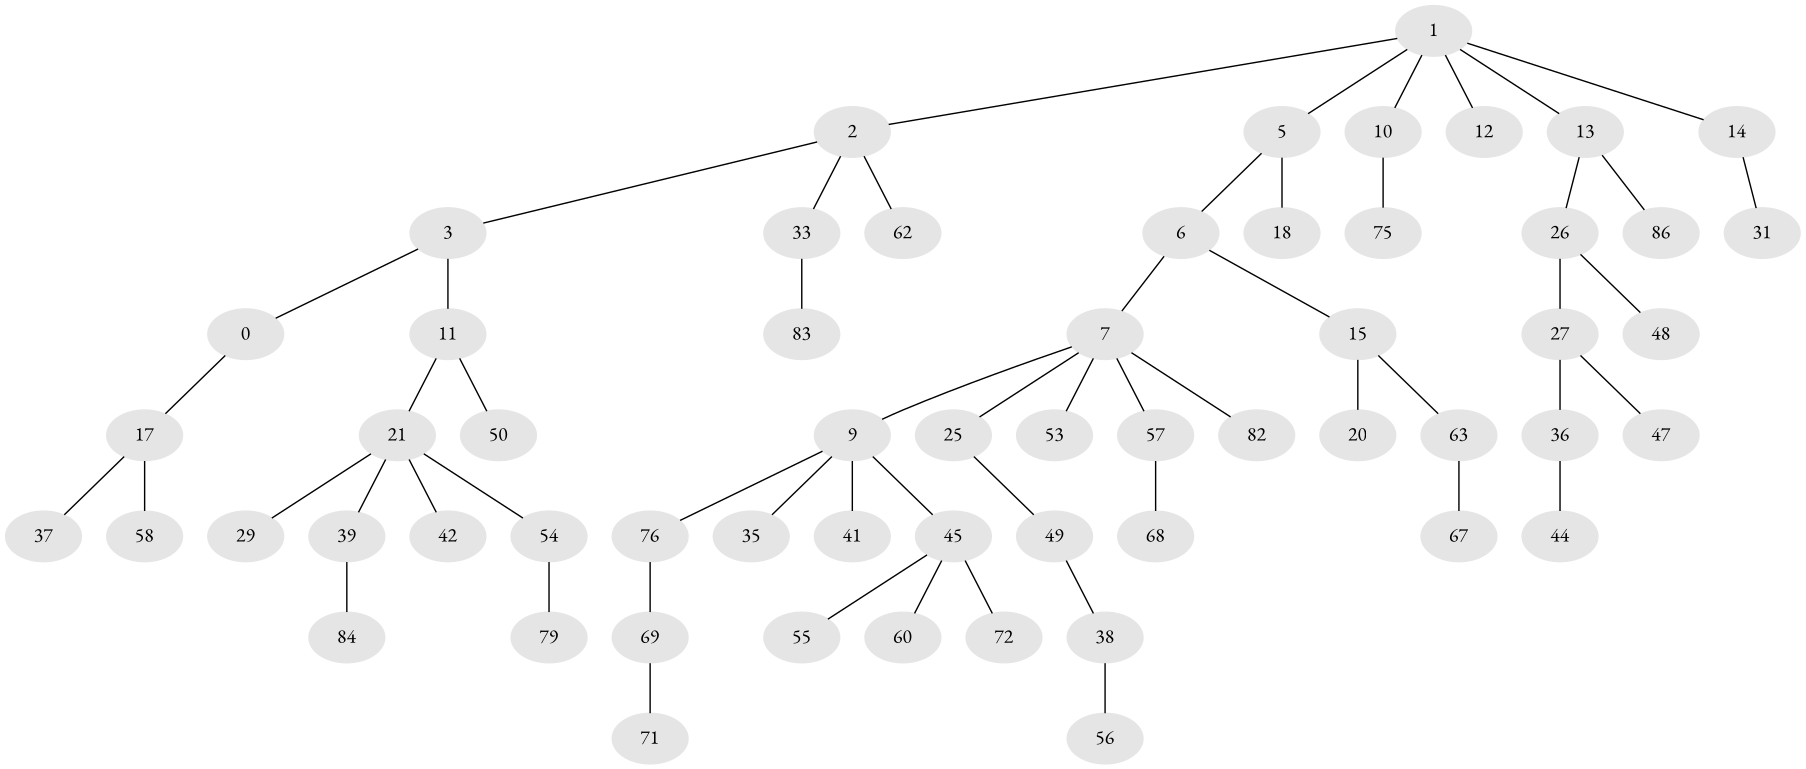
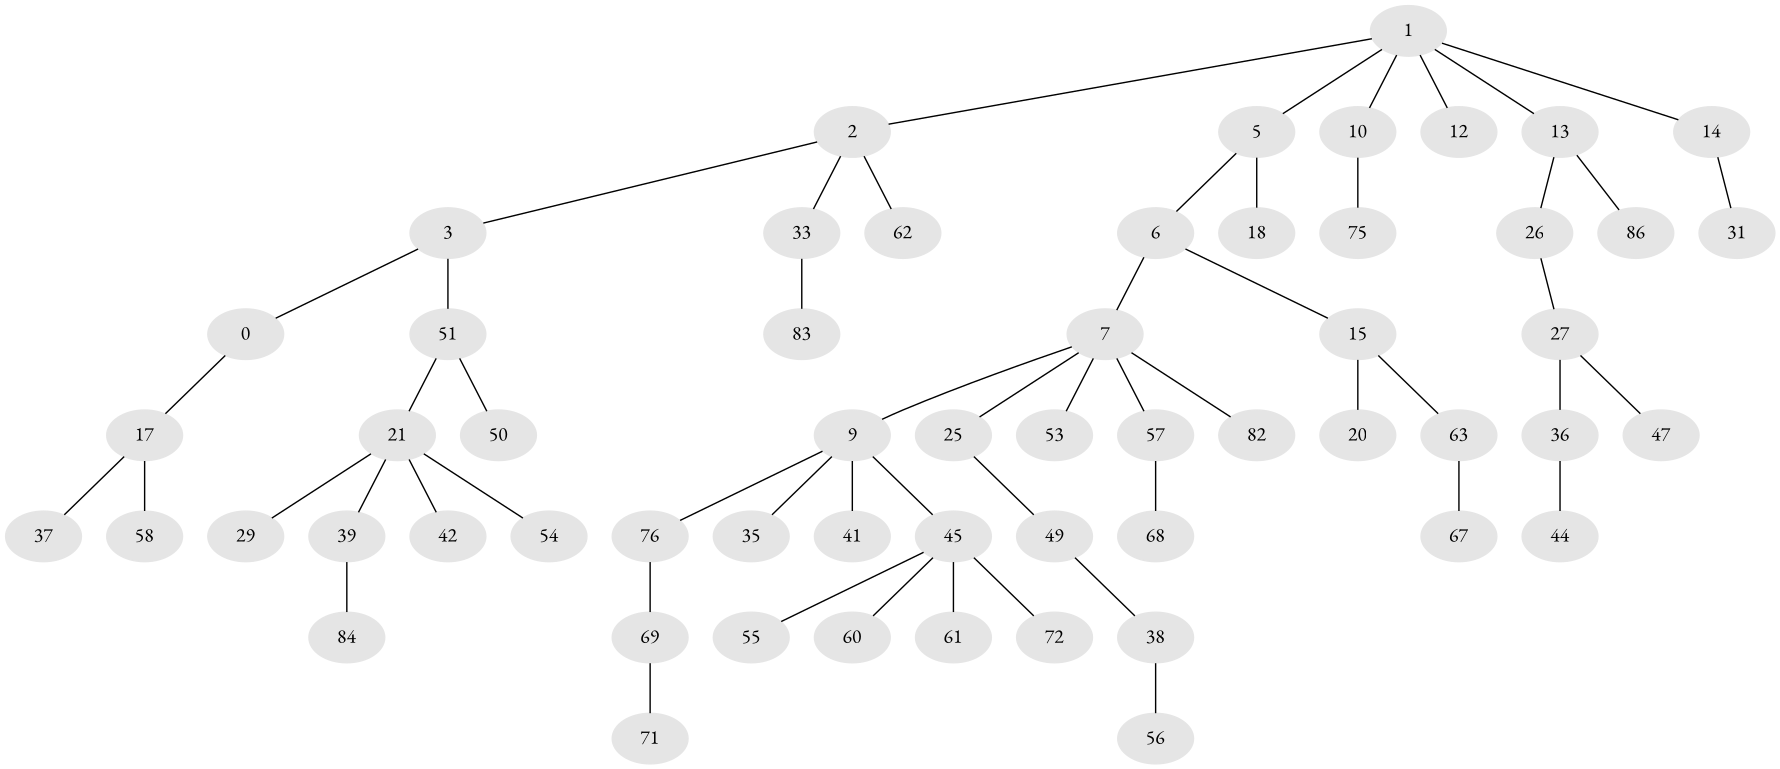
node "11": label "11" -> "51"
node "48": removed
node "79": removed
node "61": added
